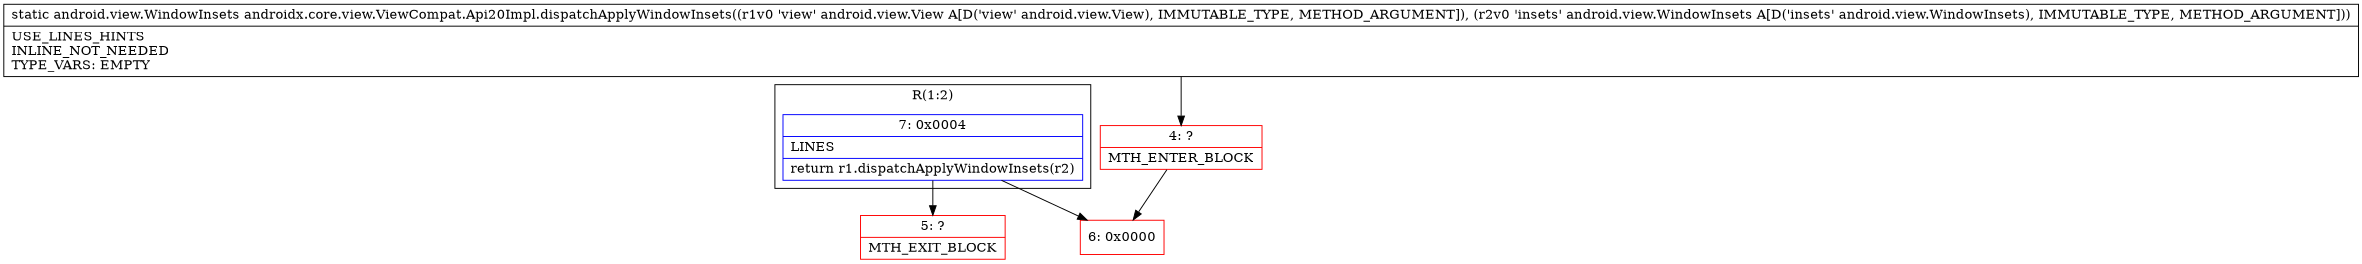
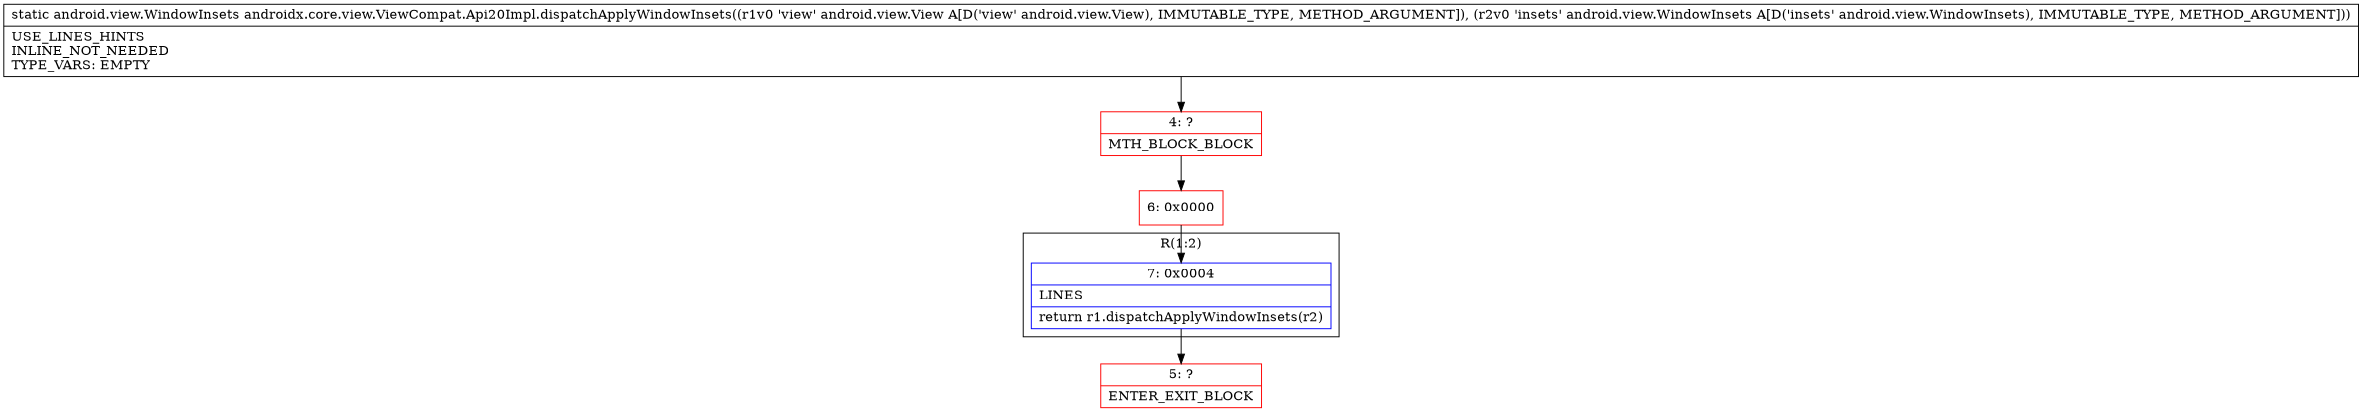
node "4: ?": text "MTH_ENTER_BLOCK" -> "MTH_BLOCK_BLOCK"
edge "7: 0x0004" -> "6: 0x0000": reversed
node "5: ?": text "MTH_EXIT_BLOCK" -> "ENTER_EXIT_BLOCK"
